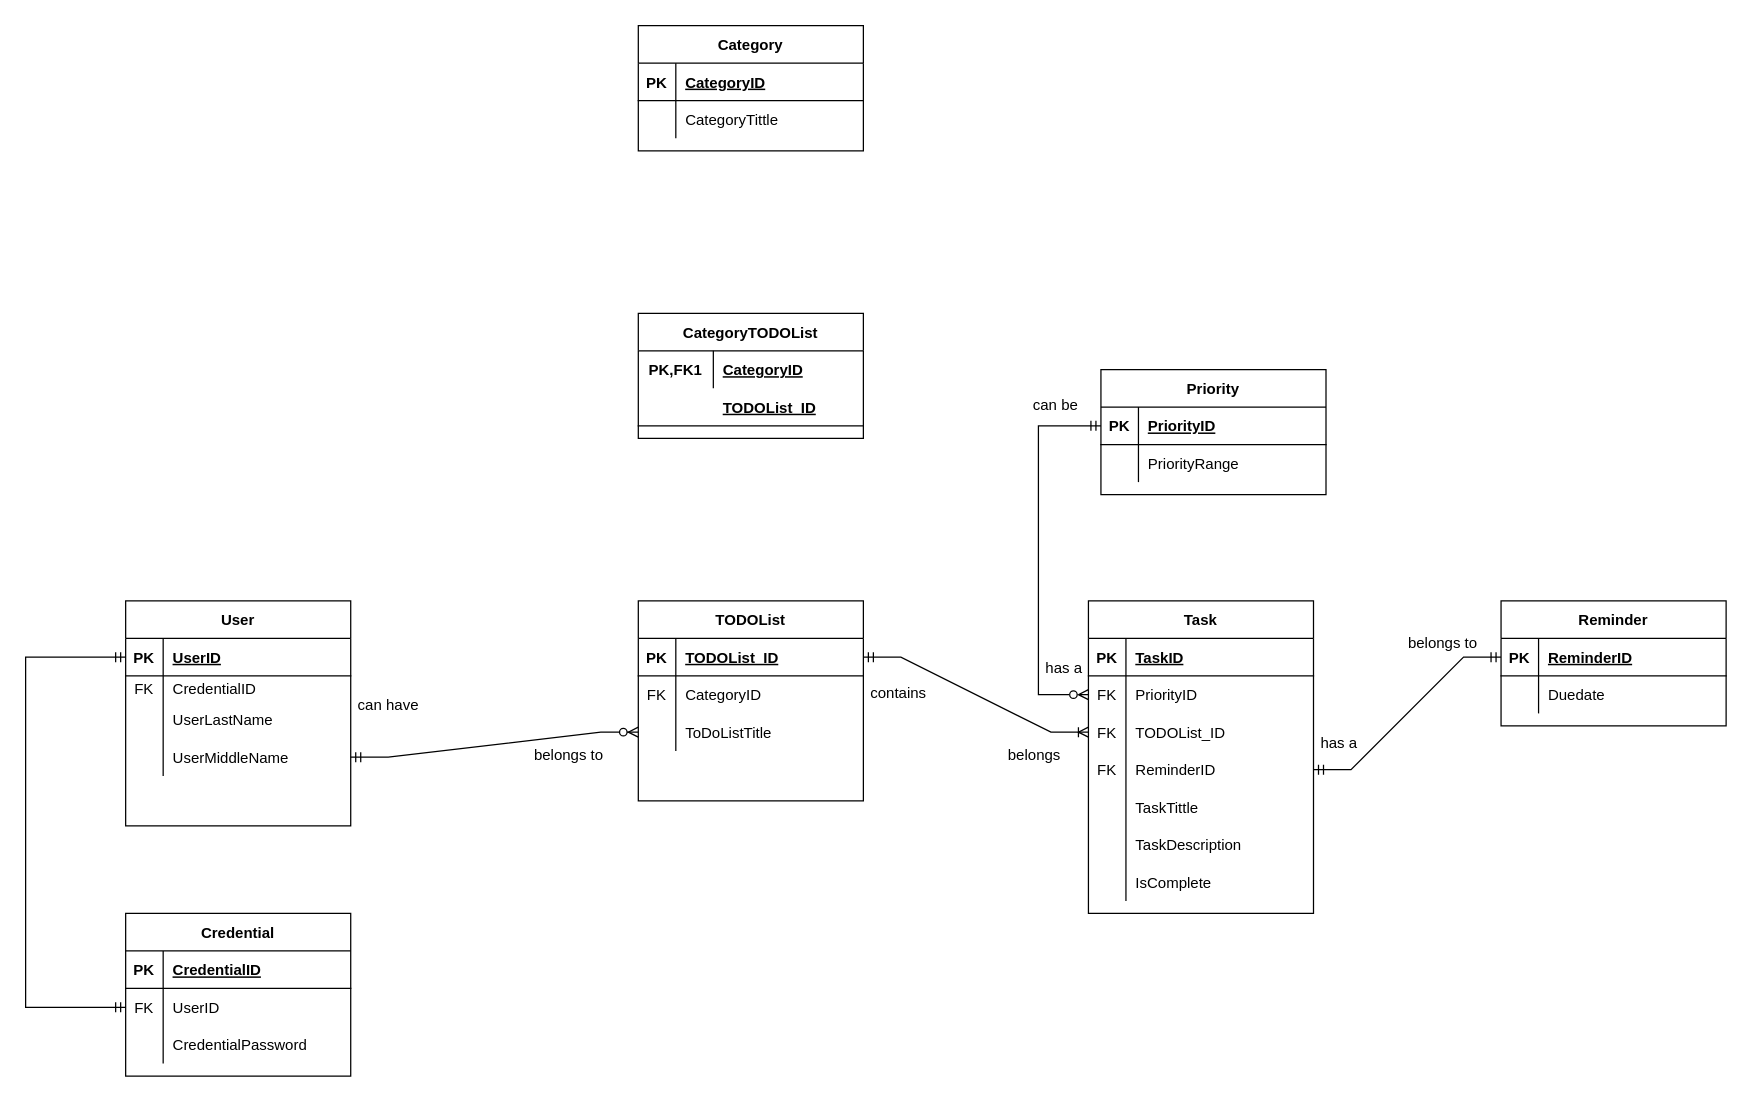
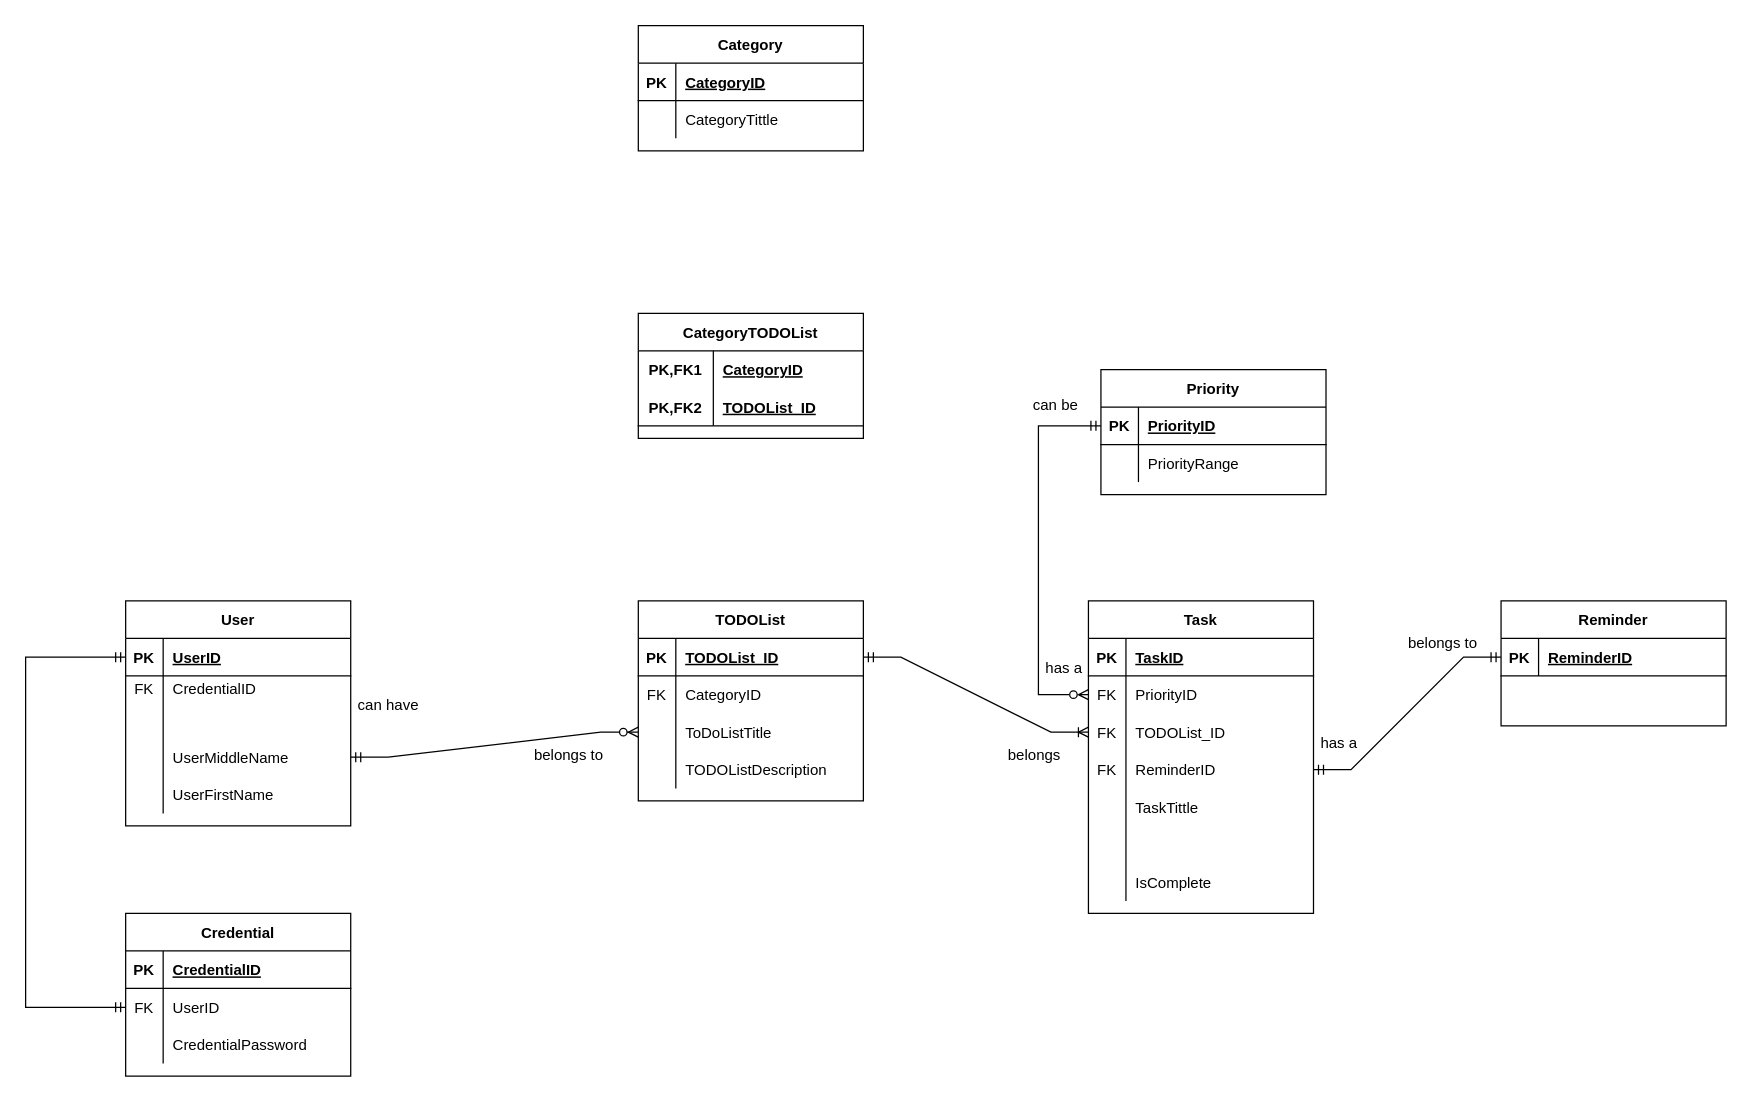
node "PK,FK2": added
node "contains": removed
node "Duedate": removed
node "UserLastName": removed
node "TODOListDescription": added
node "UserFirstName": added
node "TaskDescription": removed
